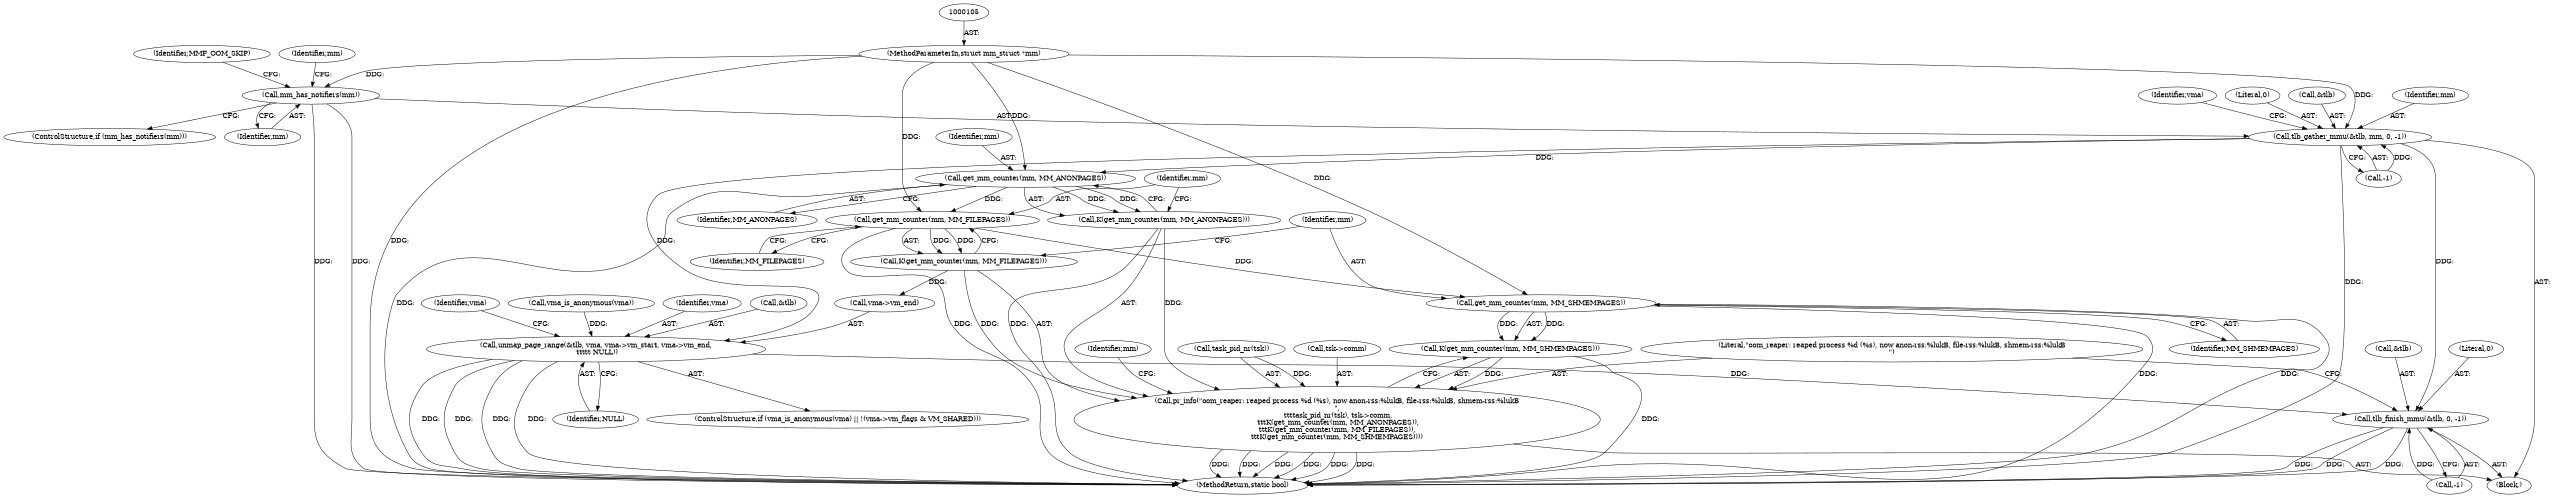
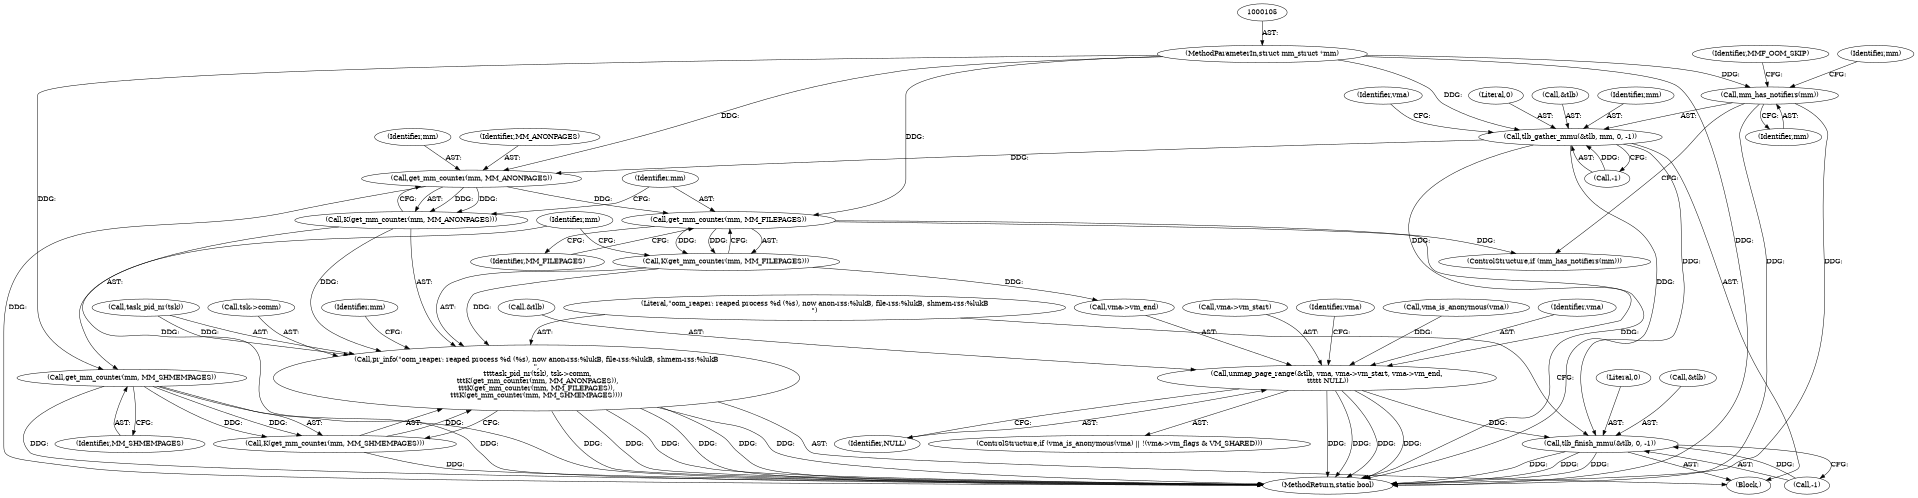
edge "(Call,get_mm_counter(mm, MM_ANONPAGES))" -> "(Identifier,MM_ANONPAGES)": removed, label "CFG:"
edge "(Call,get_mm_counter(mm, MM_FILEPAGES))" -> "(Call,get_mm_counter(mm, MM_SHMEMPAGES))": now "(Call,get_mm_counter(mm, MM_FILEPAGES))" -> "(ControlStructure,if (mm_has_notifiers(mm)))"
node "(Call,vma->vm_start)": added
